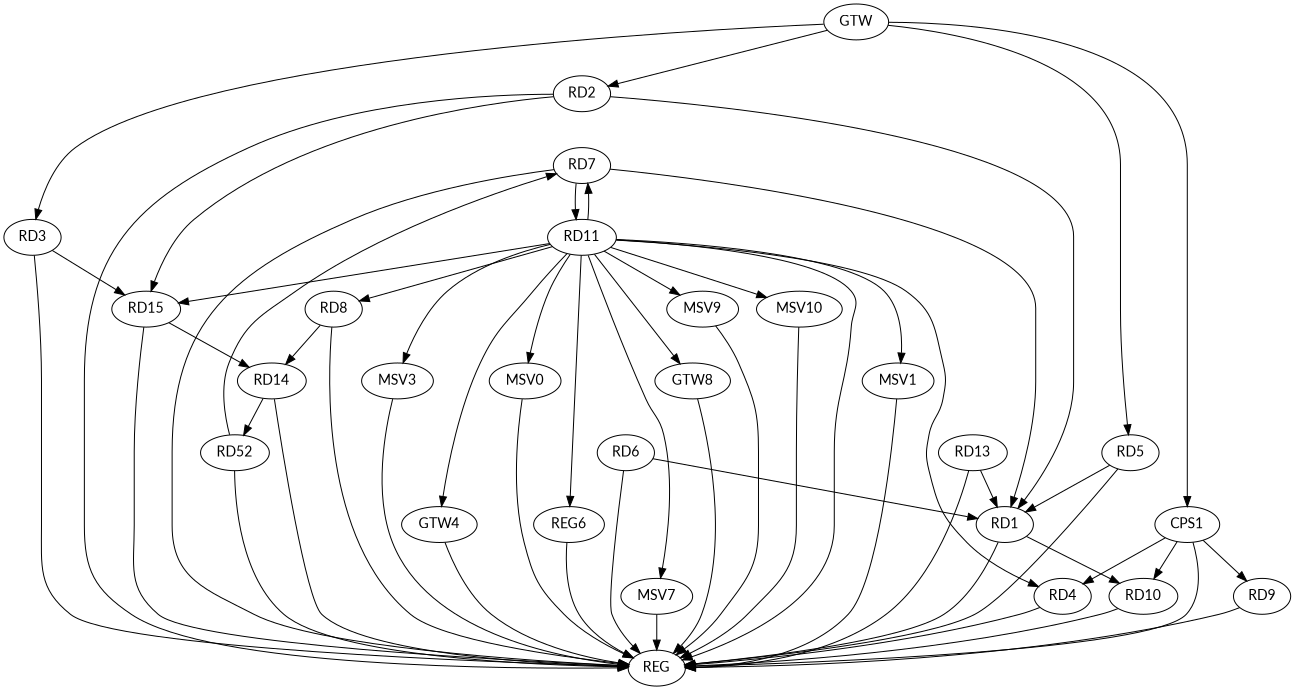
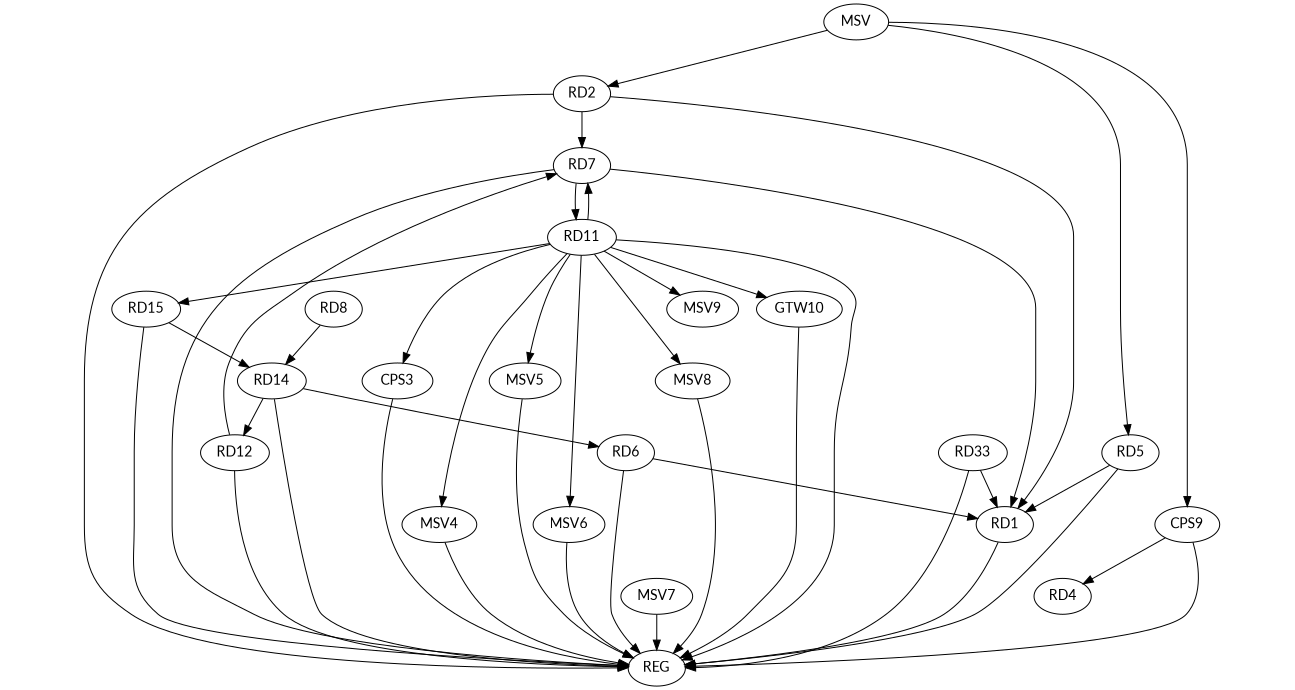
node "GTW": label "GTW" -> "MSV"
edge "RD2" -> "RD15": now "RD2" -> "RD7"
node "RD3": removed
edge "RD11" -> "RD8": removed
node "MSV10": label "MSV10" -> "GTW10"
edge "RD11" -> "RD4": removed
node "MSV3": label "MSV3" -> "CPS3"
node "MSV0": label "MSV0" -> "MSV5"
node "GTW8": label "GTW8" -> "MSV8"
node "MSV1": removed
edge "RD11" -> "MSV7": removed
edge "RD14" -> "RD6": added
node "RD52": label "RD52" -> "RD12"
node "RD13": label "RD13" -> "RD33"
edge "MSV9" -> "REG": removed
node "GTW4": label "GTW4" -> "MSV4"
node "REG6": label "REG6" -> "MSV6"
node "CPS1": label "CPS1" -> "CPS9"
edge "RD8" -> "REG": removed
node "RD10": removed
node "RD9": removed
edge "RD4" -> "REG": removed
